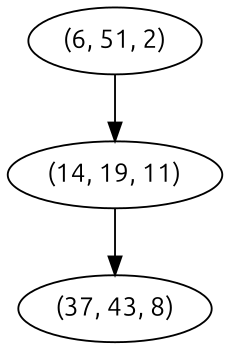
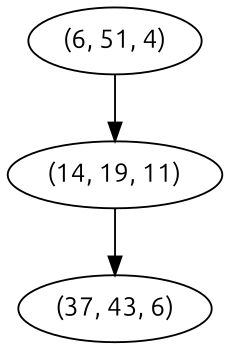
node "(6, 51, 2)": label "(6, 51, 2)" -> "(6, 51, 4)"
node "(37, 43, 8)": label "(37, 43, 8)" -> "(37, 43, 6)"
